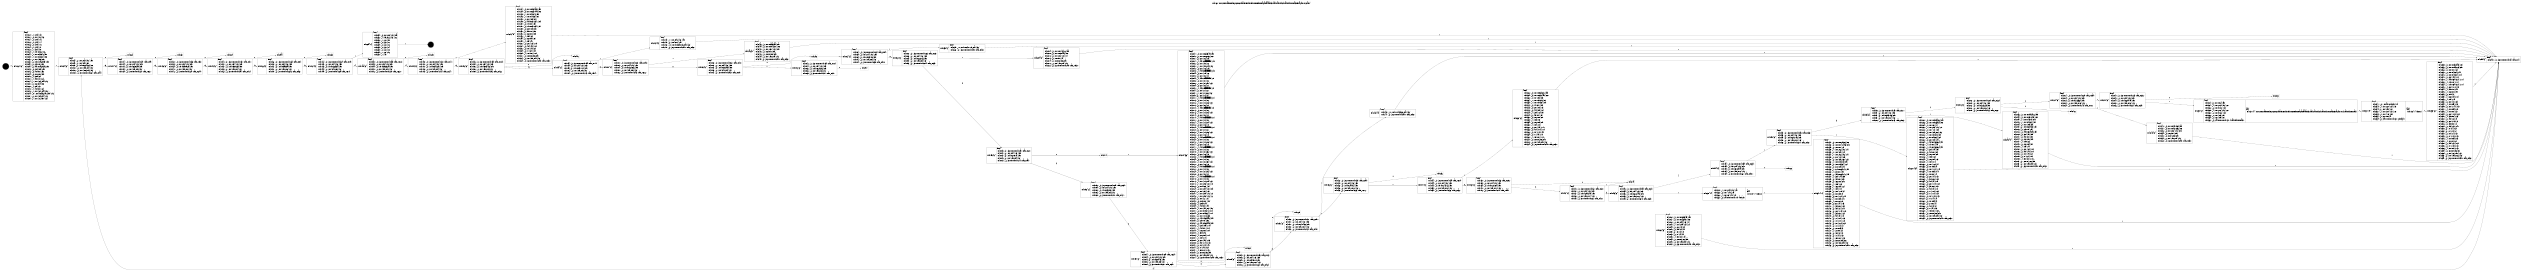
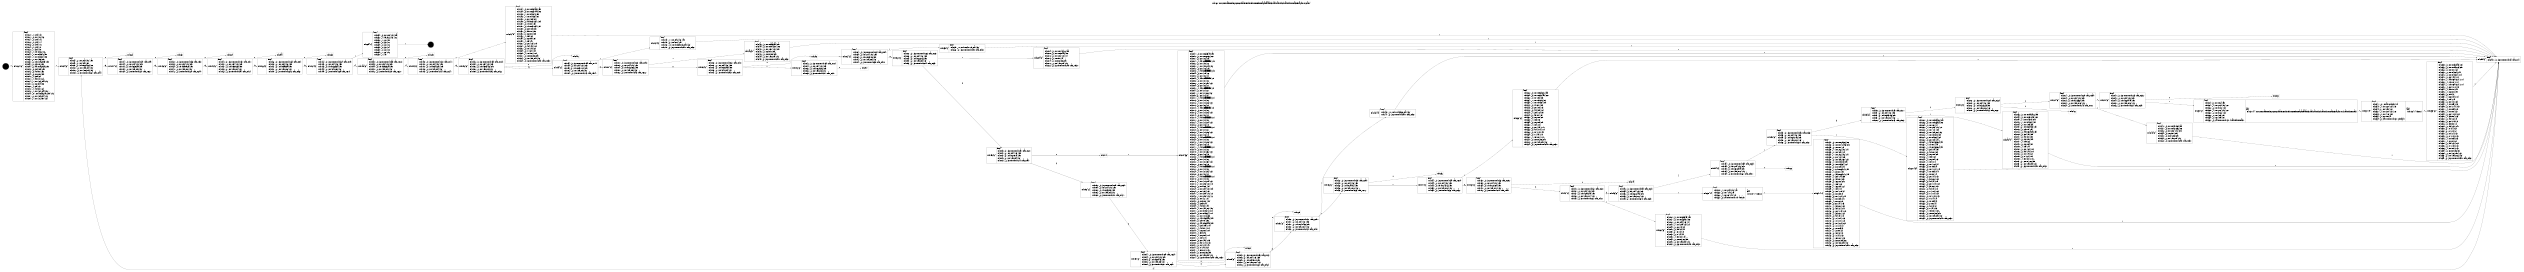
edge "0x401f7c [28]" -> "0x40277a": now "0x401f7c [28]" -> "0x402082 [53]"
